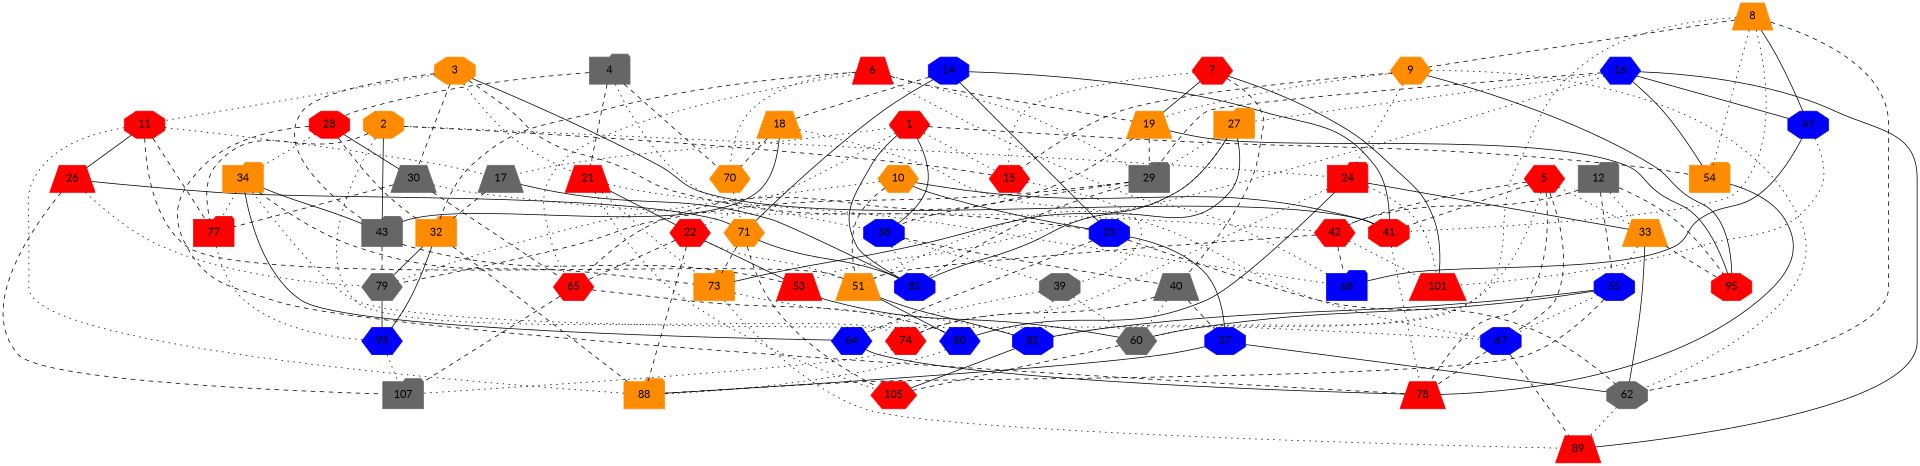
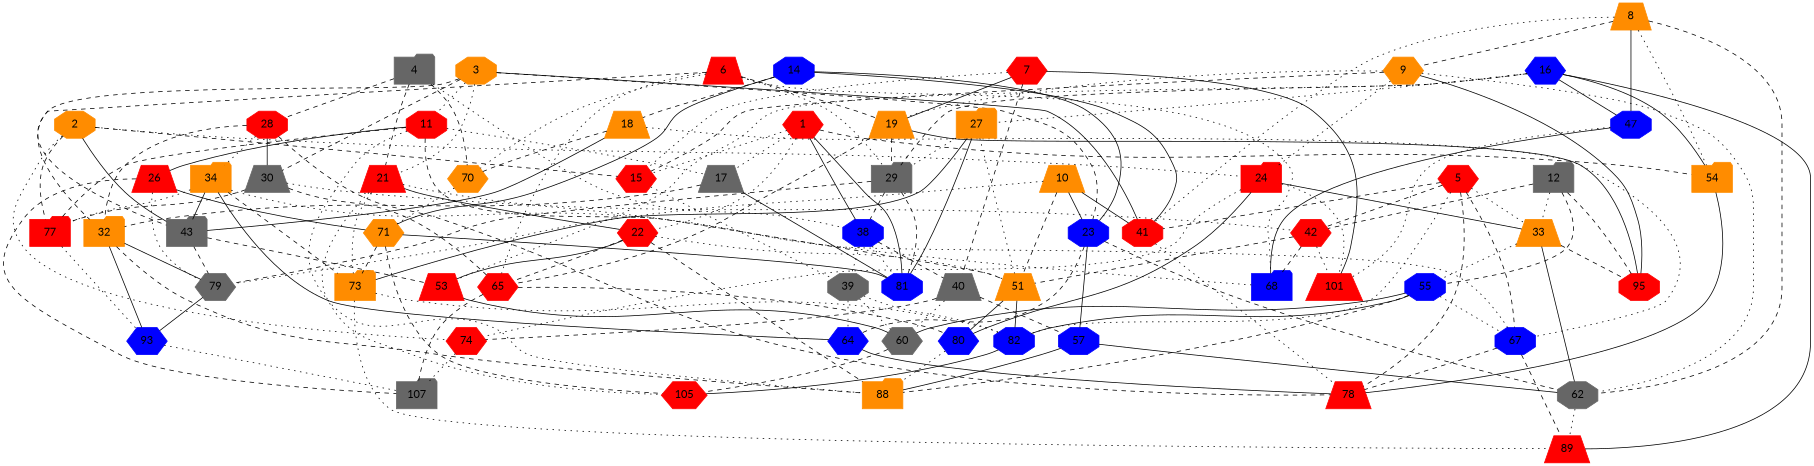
node "10": shape hexagon -> trapezium
edge "8" -- "60": removed
